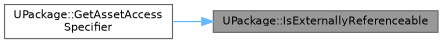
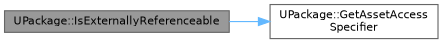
edge "UPackage::GetAssetAccess Specifier" -> "UPackage::IsExternallyReferenceable": reversed
